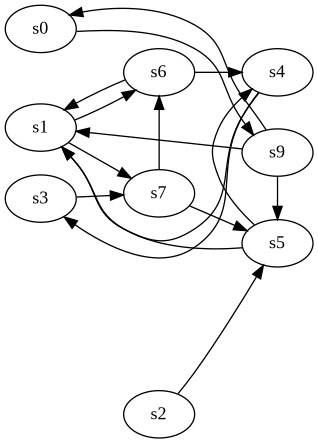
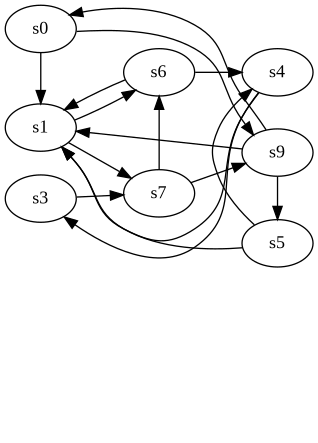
edge "s0" -> "s1": added
edge "s7" -> "s5": now "s7" -> "s9"
node "s2": removed
